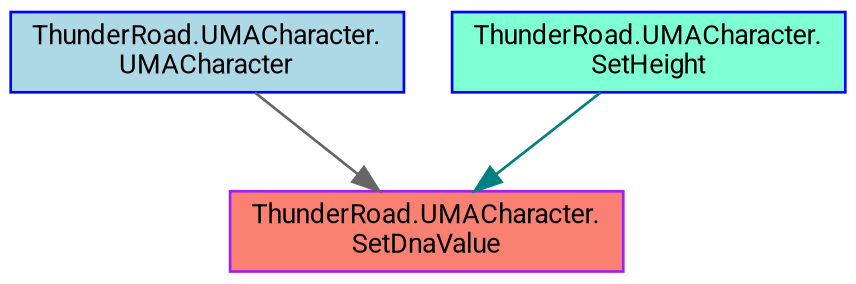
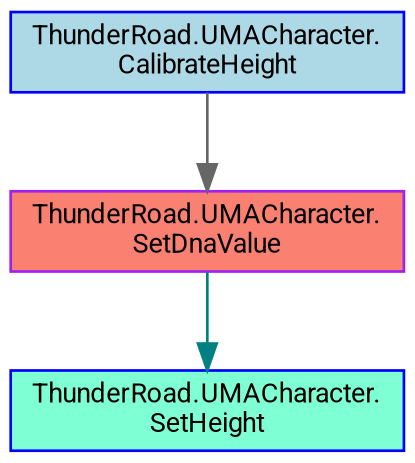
node "ThunderRoad.UMACharacter. UMACharacter": label "ThunderRoad.UMACharacter. UMACharacter" -> "ThunderRoad.UMACharacter. CalibrateHeight"
edge "ThunderRoad.UMACharacter. SetHeight" -> "ThunderRoad.UMACharacter. SetDnaValue": reversed
